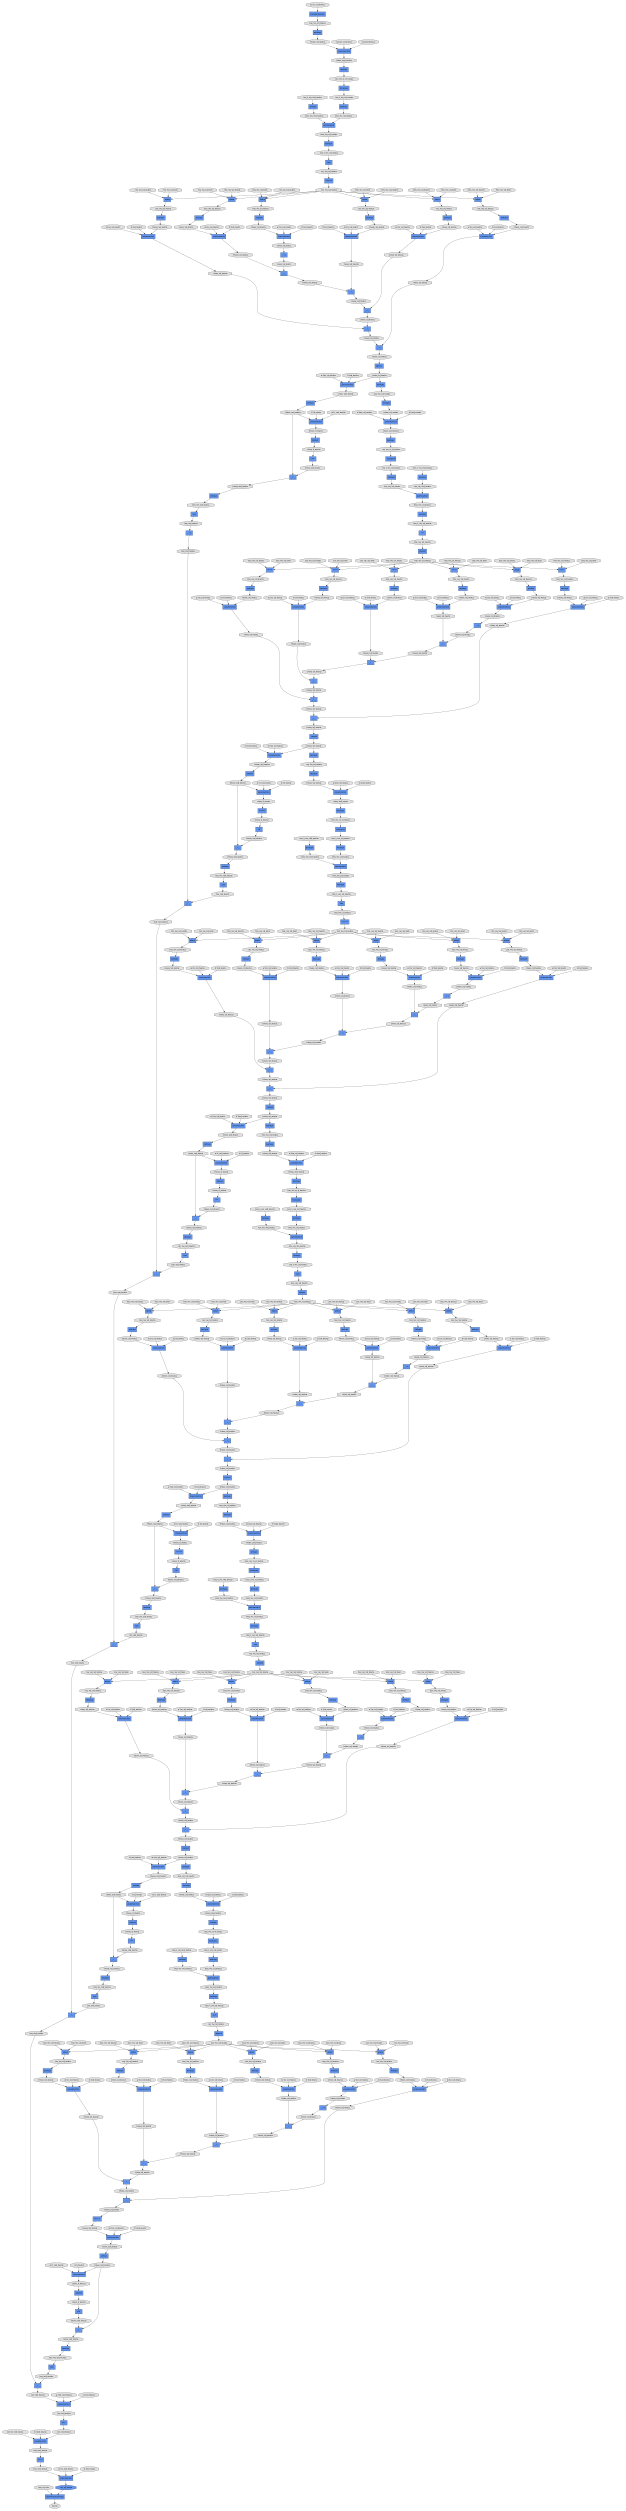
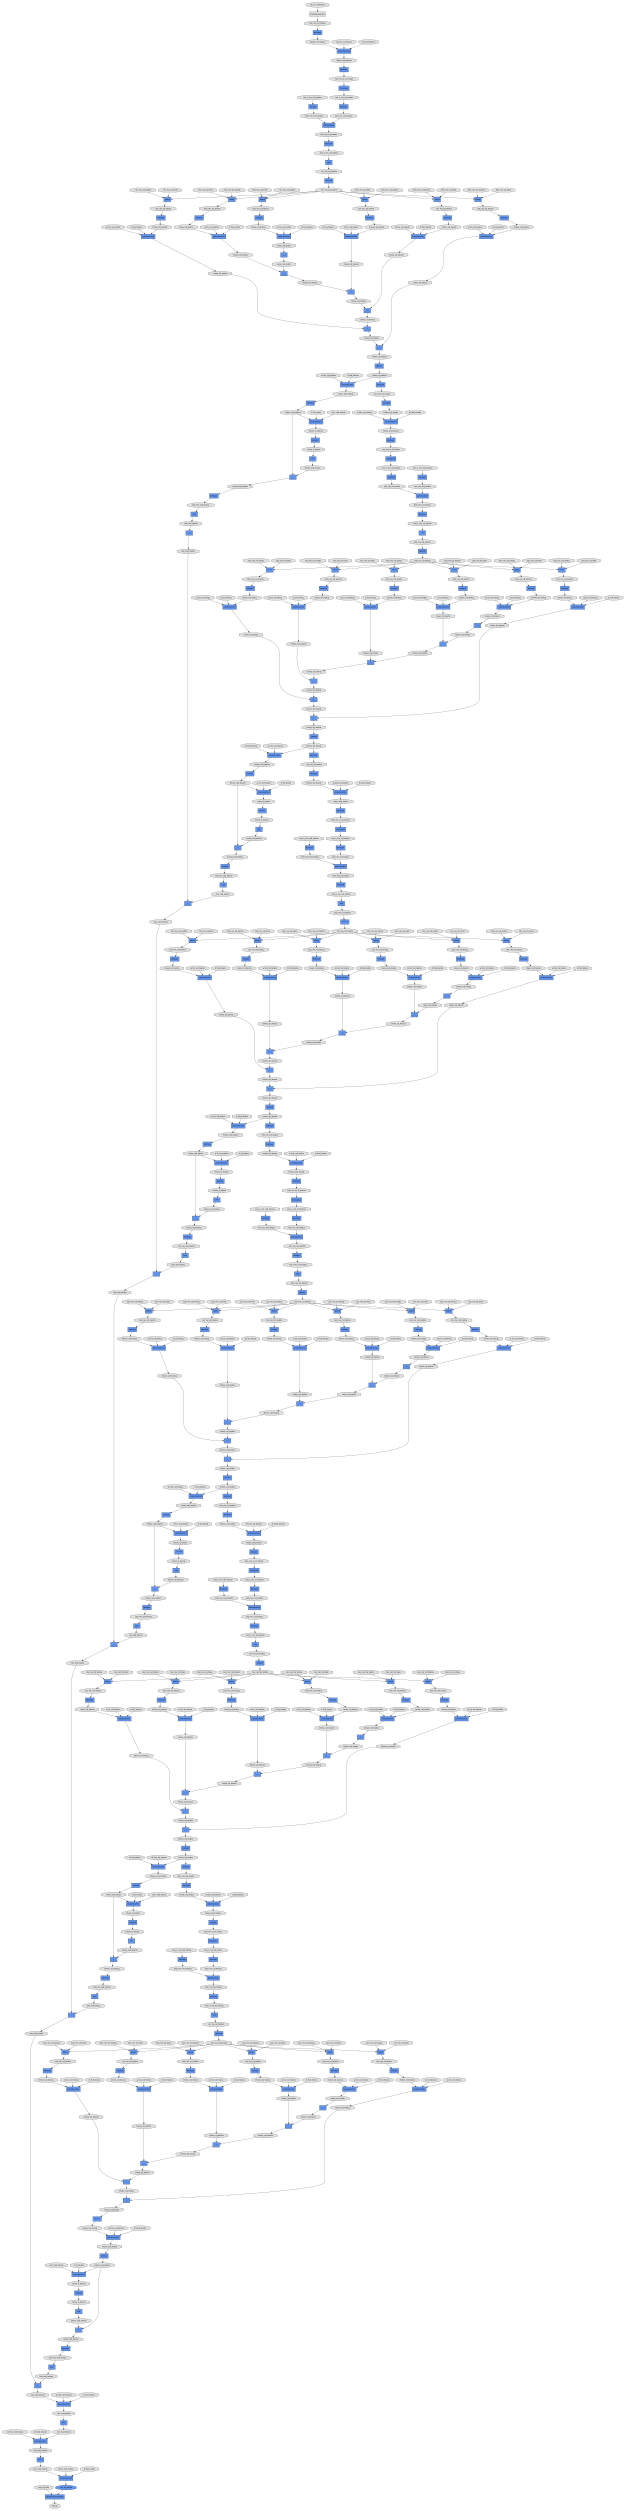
node "EmbedIDFunction": fillcolor #6495ed -> #e0e0e0
